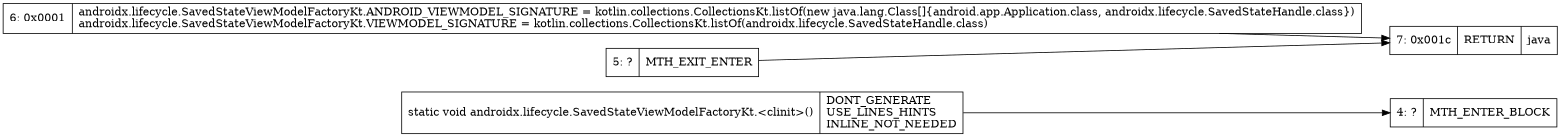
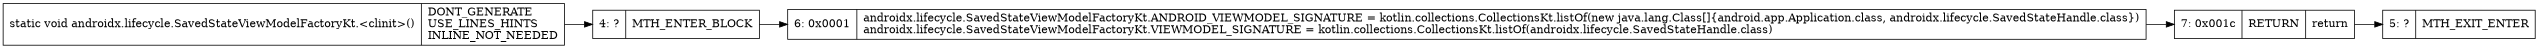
edge "4: ?" -> "6: 0x0001": added
node "7: 0x001c": text "java" -> "return"
edge "5: ?" -> "7: 0x001c": reversed
